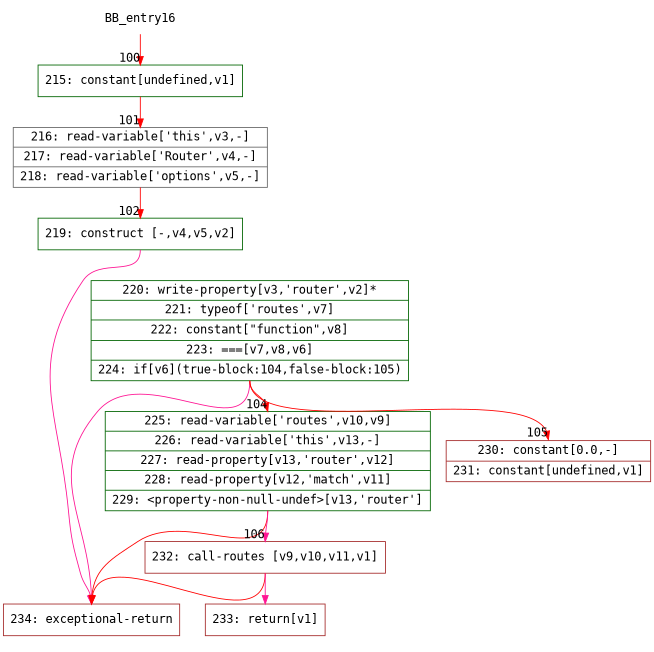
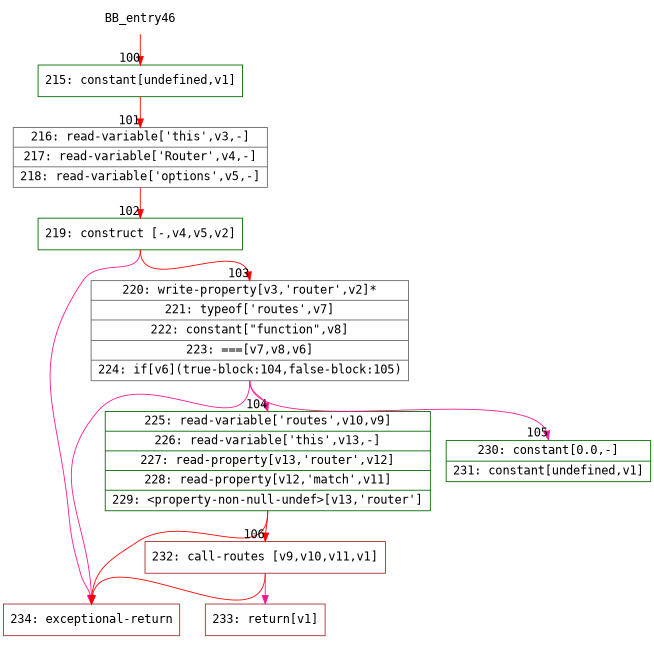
node "BB_entry16": label "BB_entry16" -> "BB_entry46"
edge "219: construct [-,v4,v5,v2]" -> "220: write-property[v3,'router',v2]*": added
node "220: write-property[v3,'router',v2]*": color darkgreen -> gray40
edge "220: write-property[v3,'router',v2]*" -> "225: read-variable['routes',v10,v9]": color red -> deeppink
edge "220: write-property[v3,'router',v2]*" -> "230: constant[0.0,-]": color red -> deeppink
node "230: constant[0.0,-]": color brown -> darkgreen
edge "225: read-variable['routes',v10,v9]" -> "232: call-routes [v9,v10,v11,v1]": color deeppink -> red
